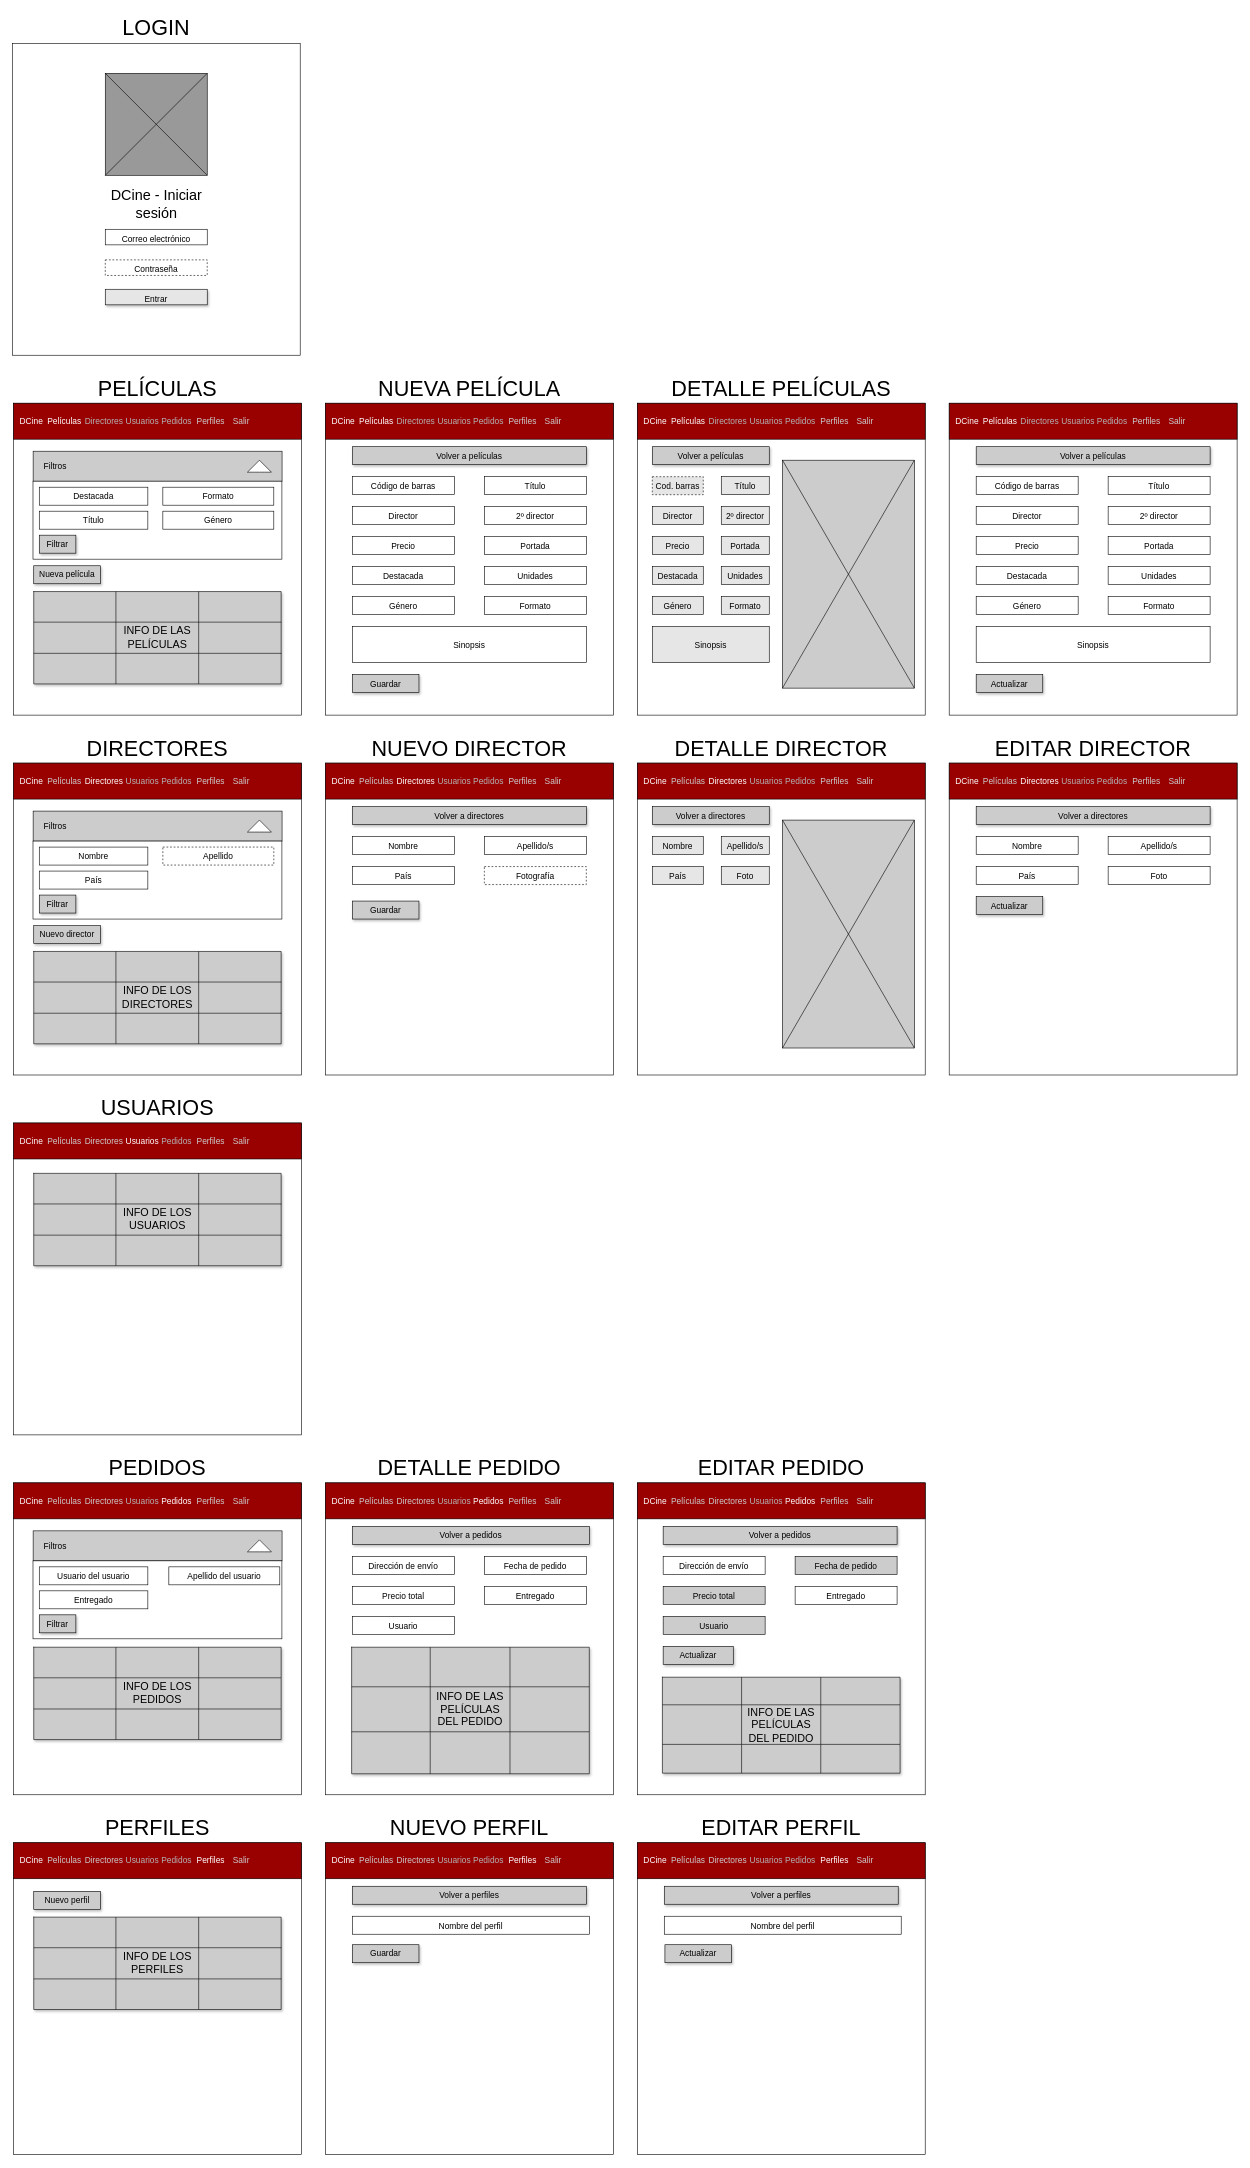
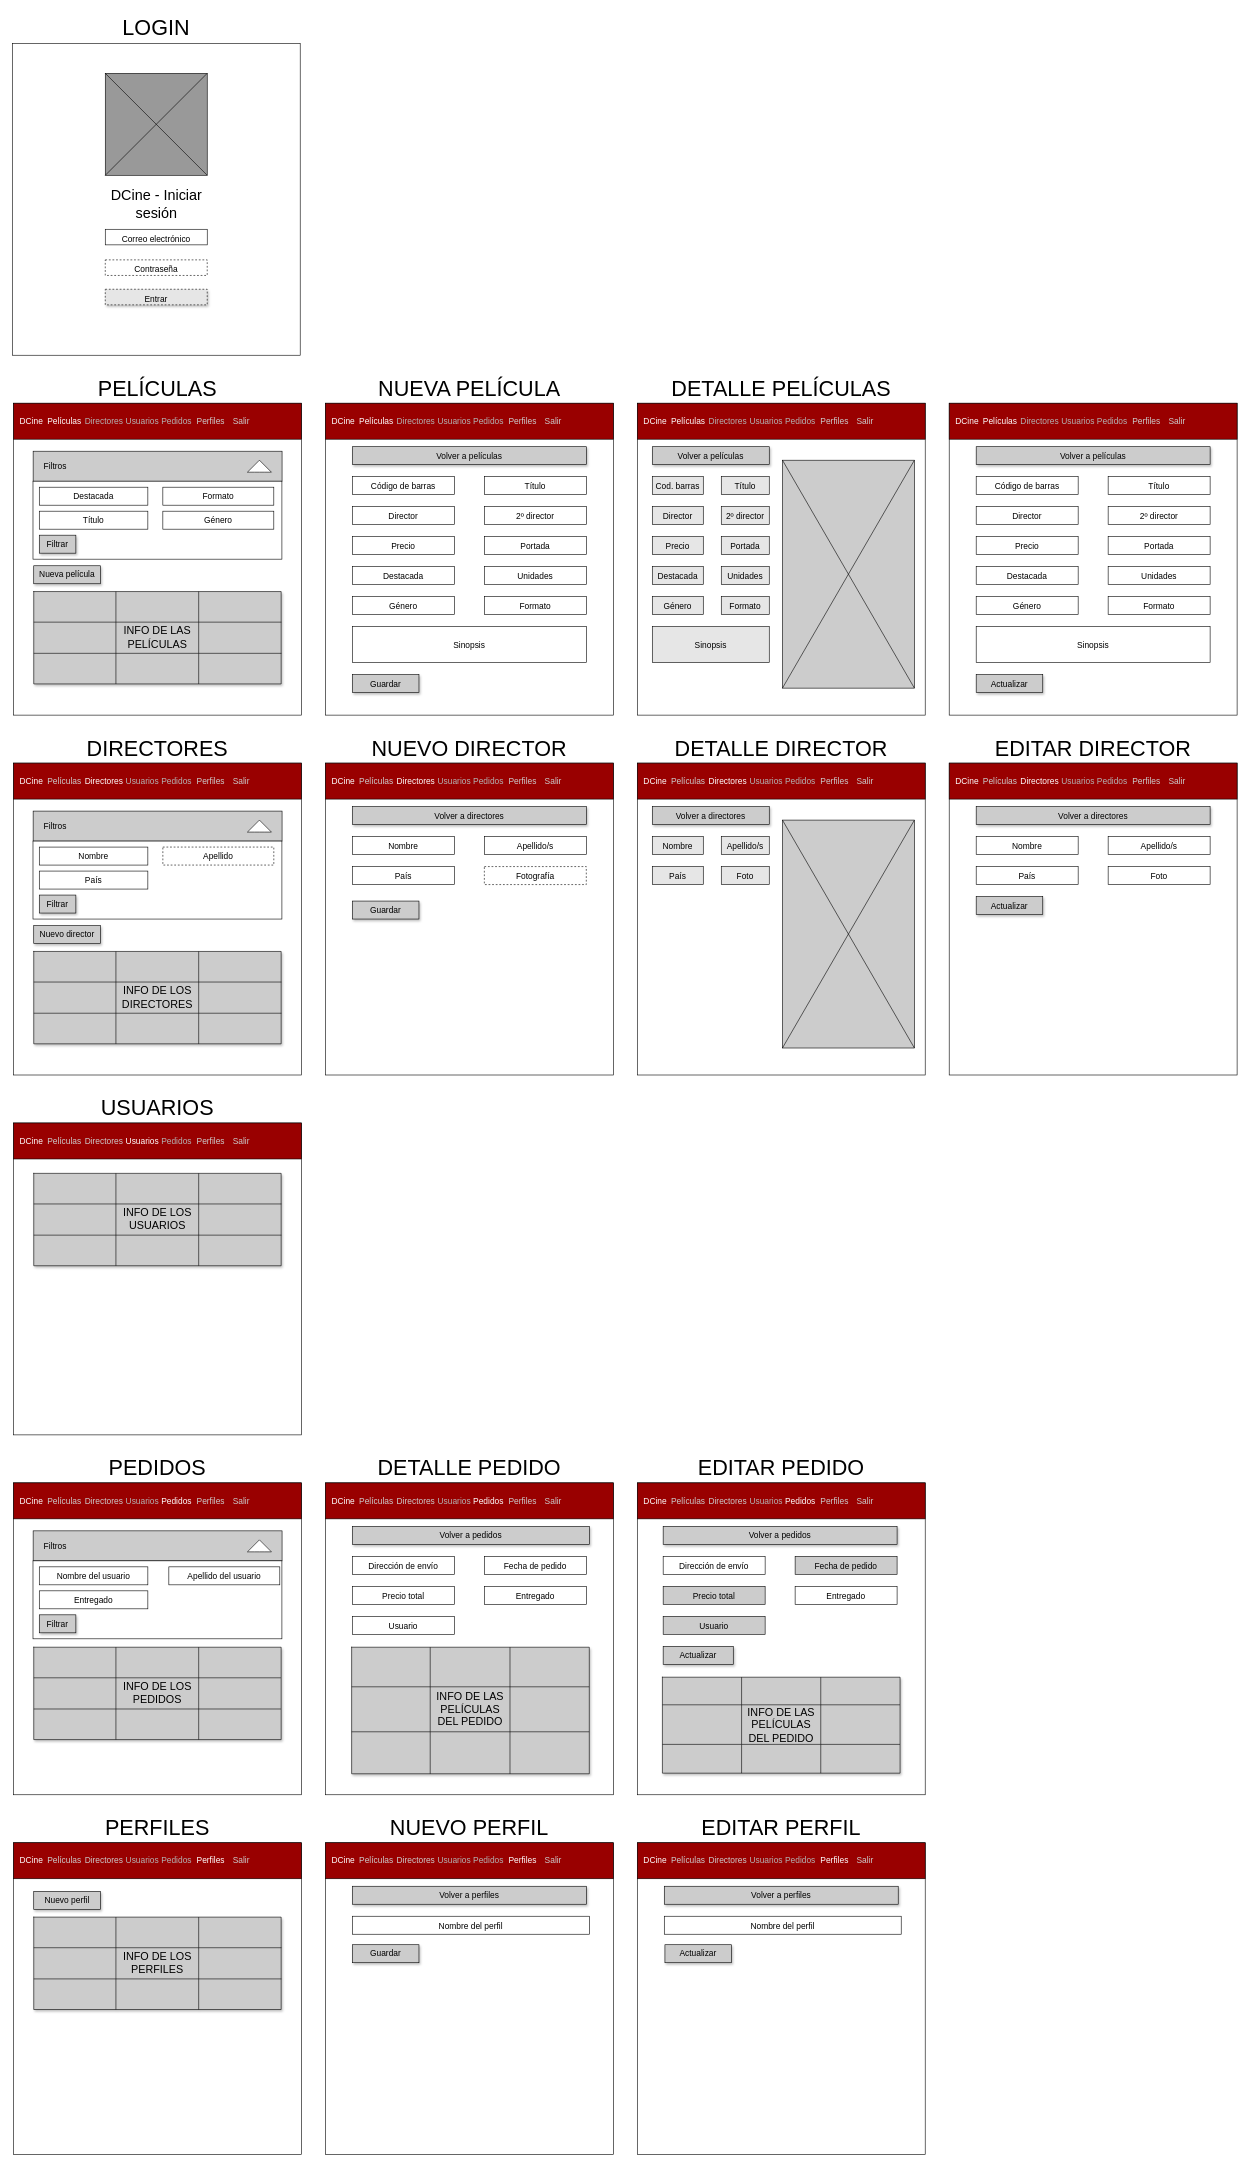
node "Entrar": style solid -> dashed
node "Cod. barras": style dashed -> solid
node "Usuario del usuario": label "Usuario del usuario" -> "Nombre del usuario"
